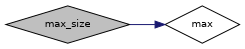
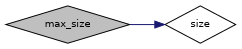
node "max": label "max" -> "size"
